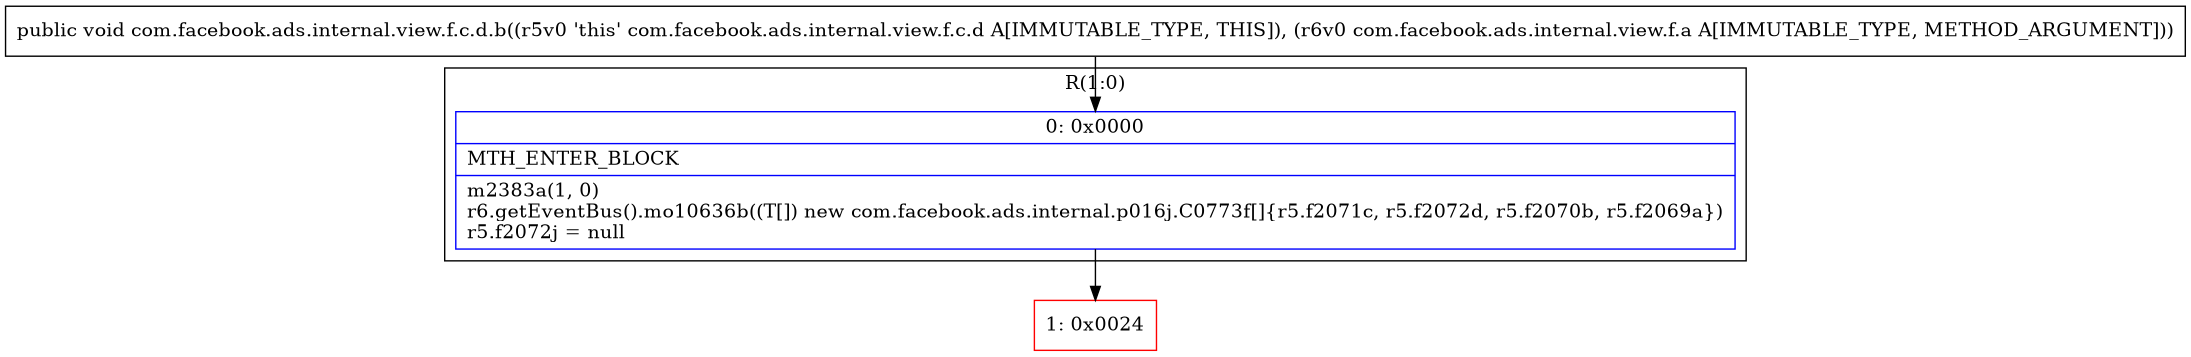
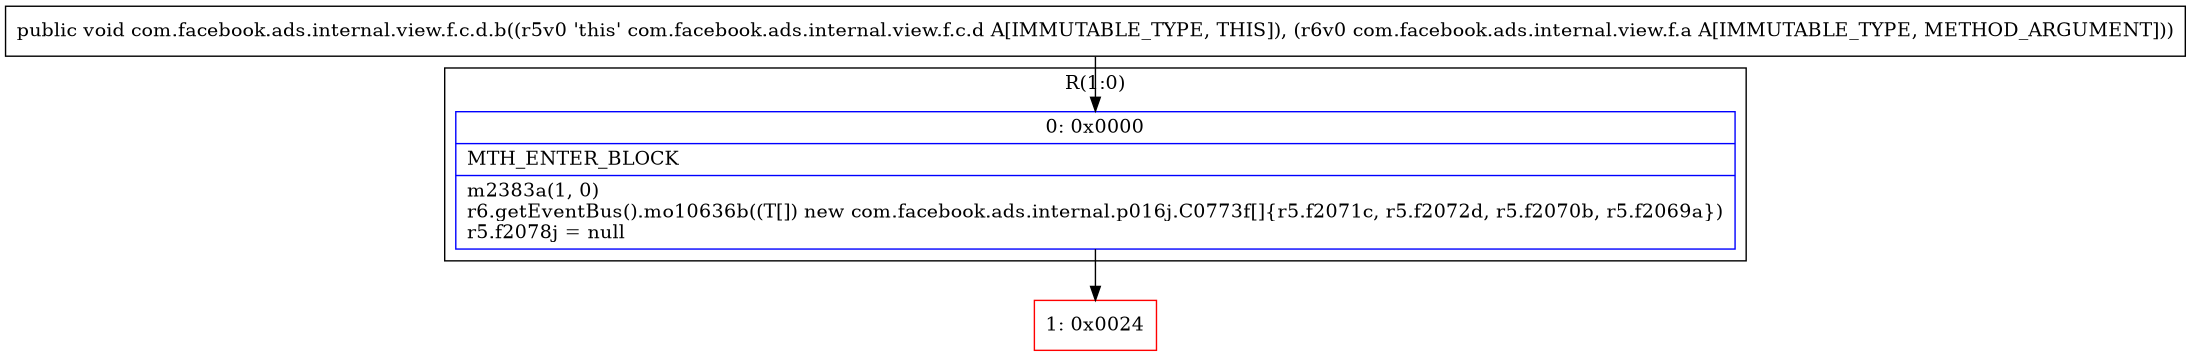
node "0: 0x0000": text "r5.f2072j = null" -> "r5.f2078j = null"
